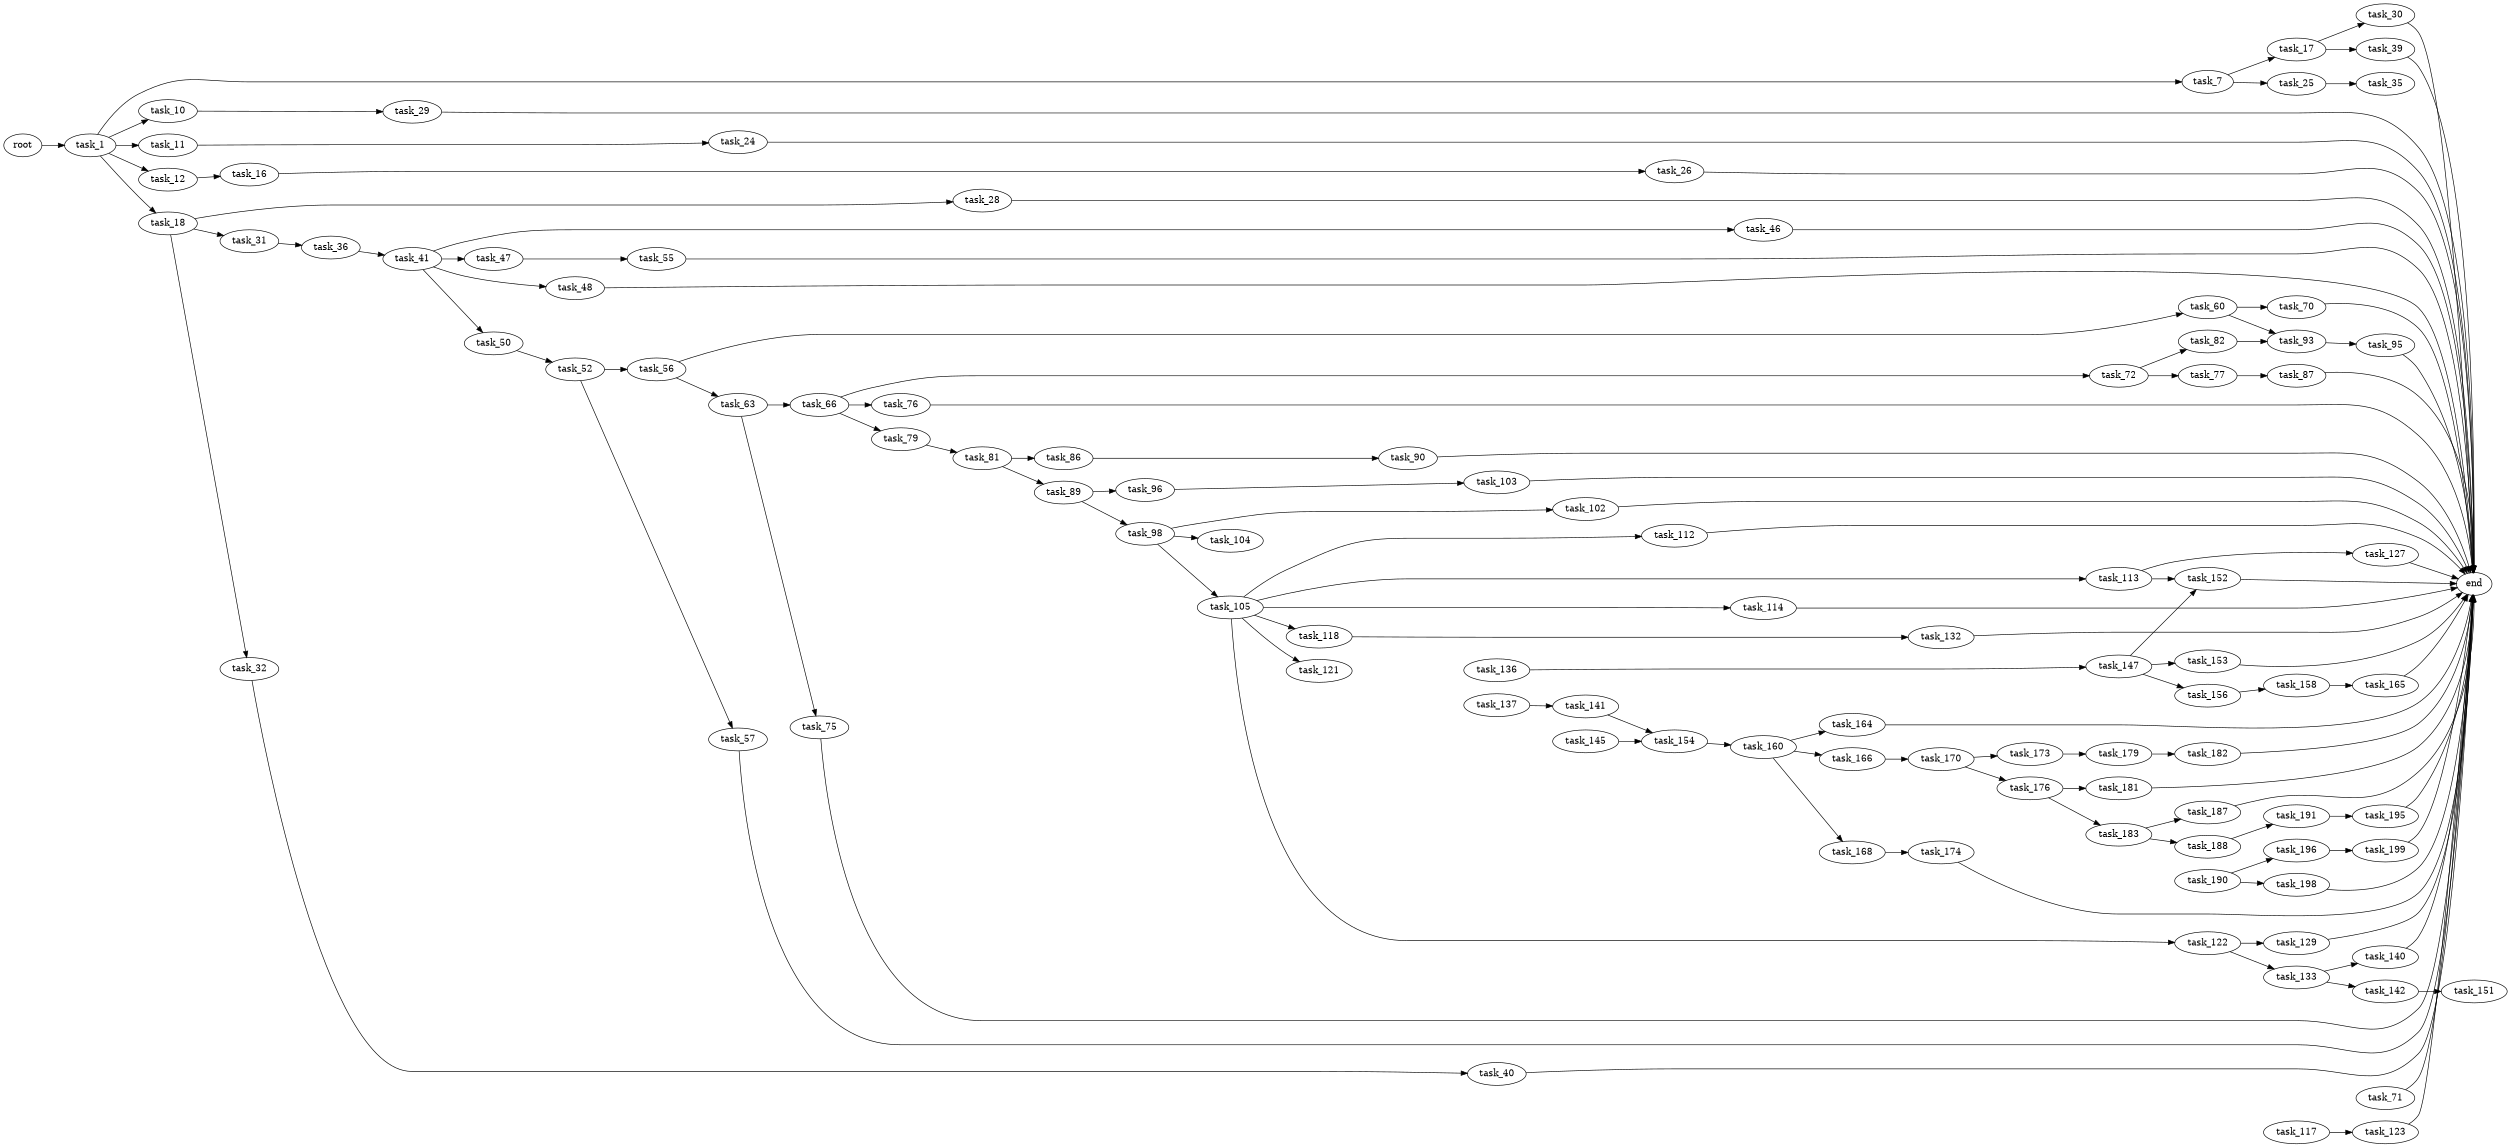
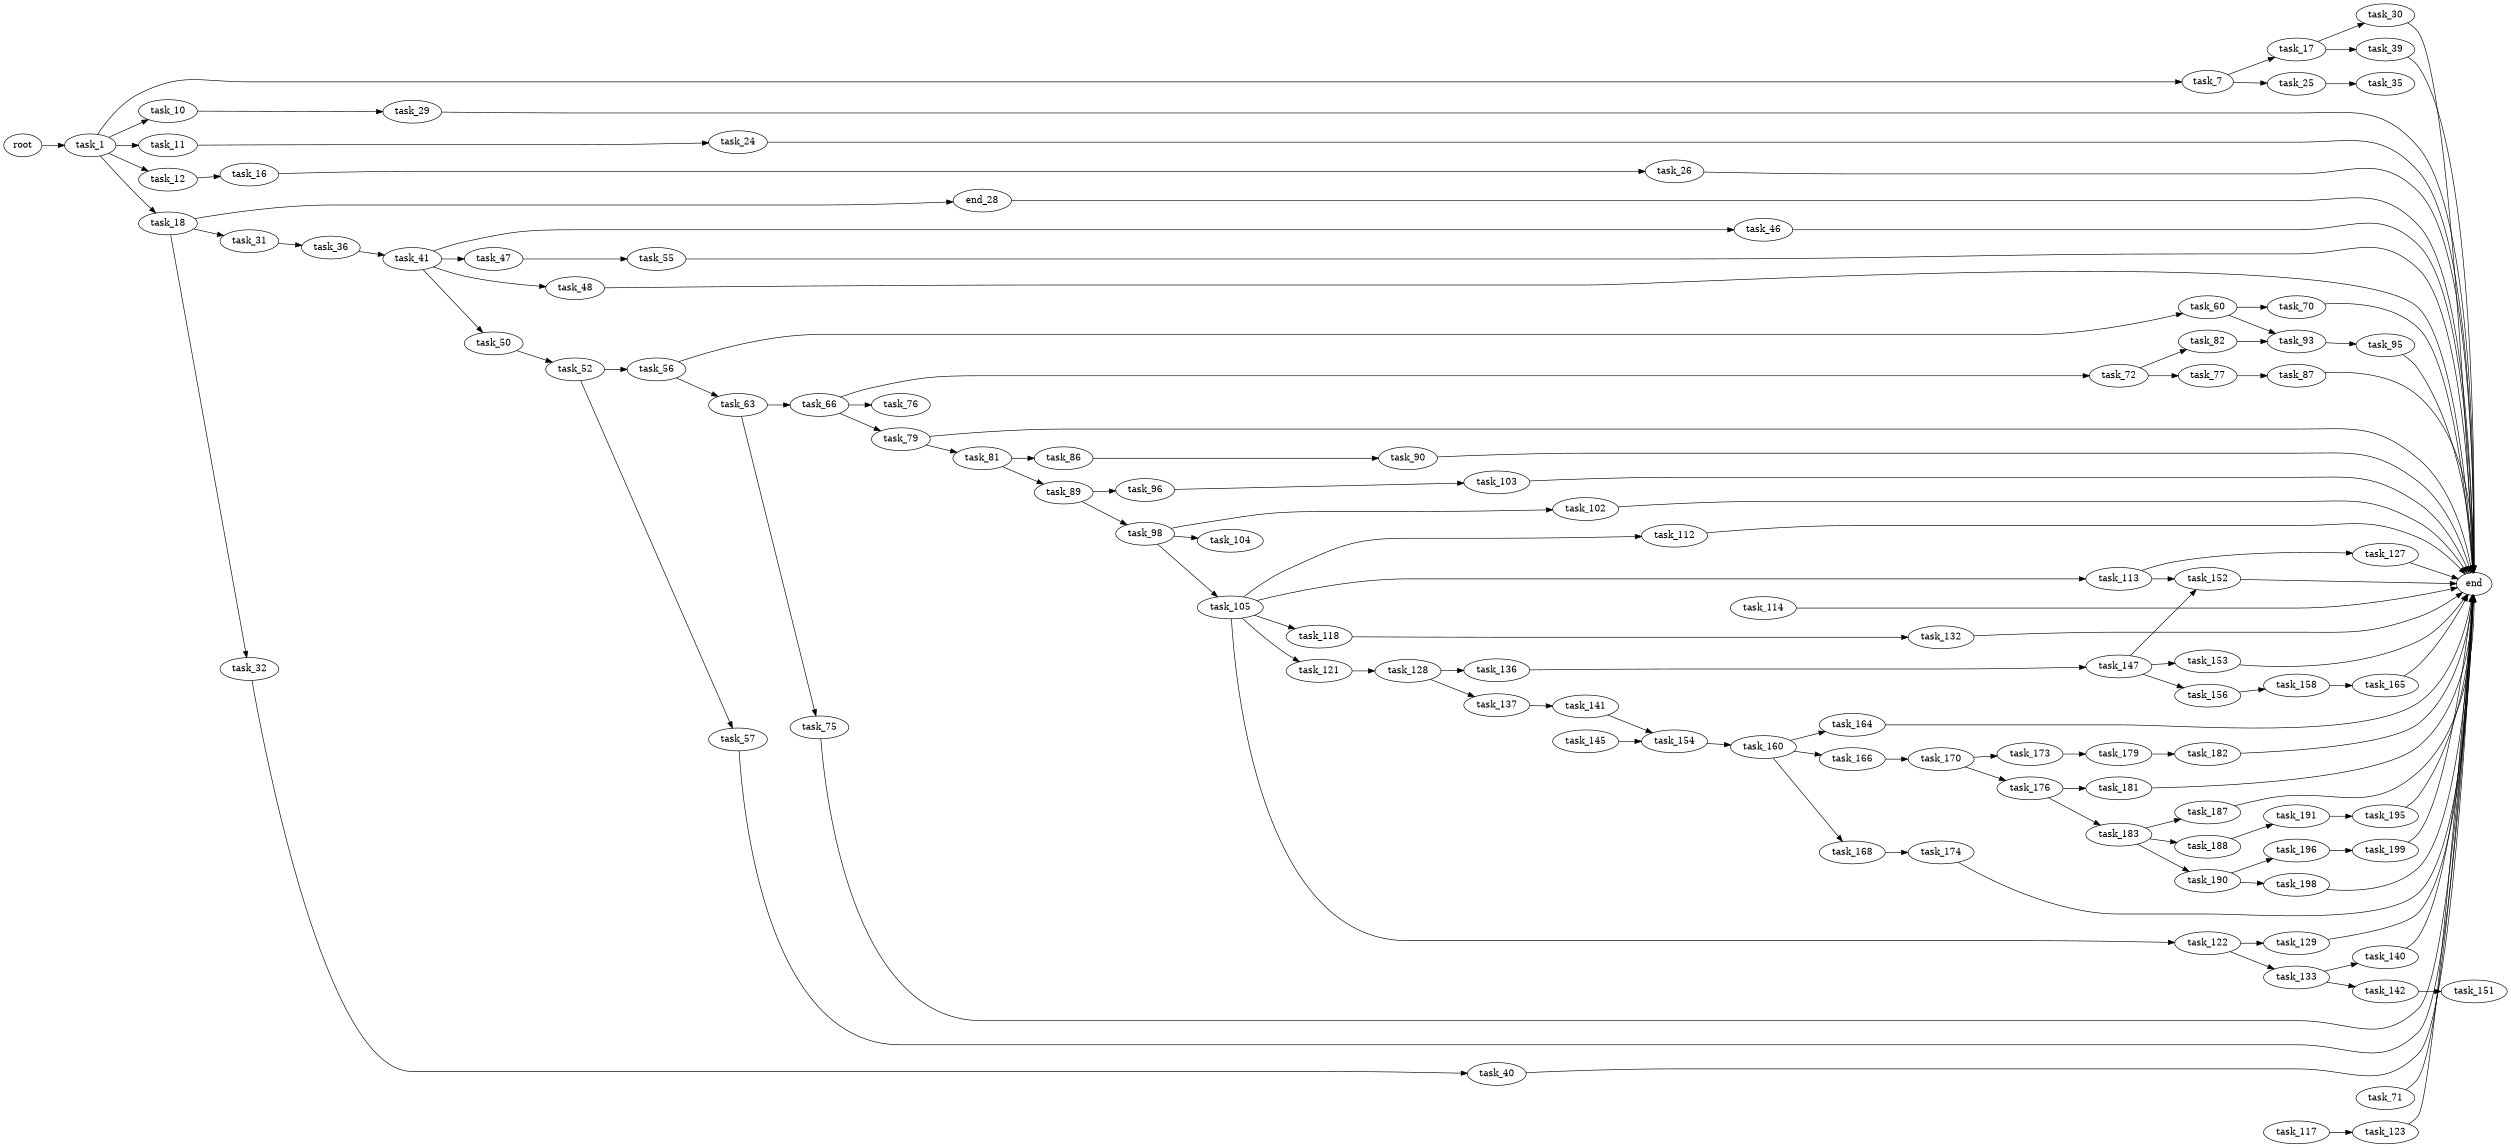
node "task_28": label "task_28" -> "end_28"
edge "task_76" -> "end": now "task_79" -> "end"
edge "task_105" -> "task_114": removed
node "task_128": added
edge "task_183" -> "task_190": added
